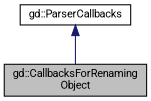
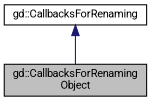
node "gd::ParserCallbacks": label "gd::ParserCallbacks" -> "gd::CallbacksForRenaming"
